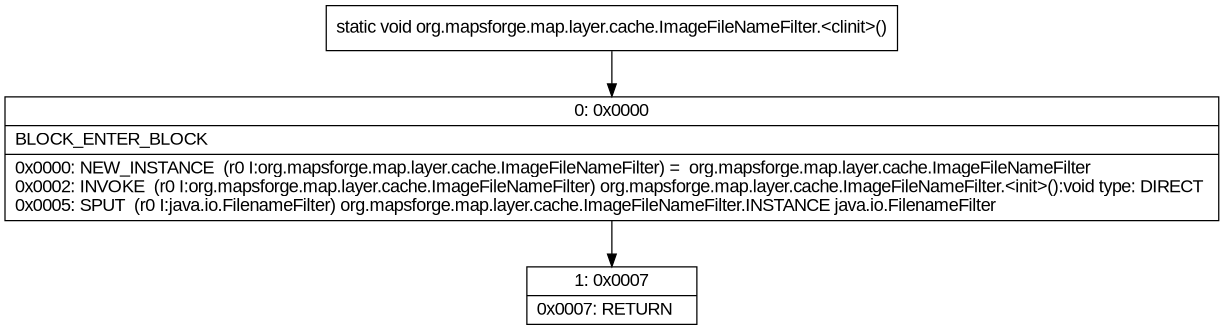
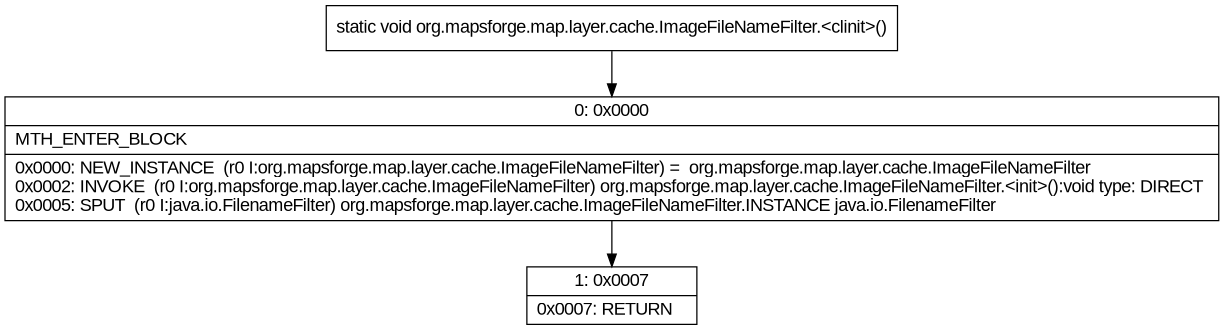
node "0: 0x0000": text "BLOCK_ENTER_BLOCK" -> "MTH_ENTER_BLOCK"
